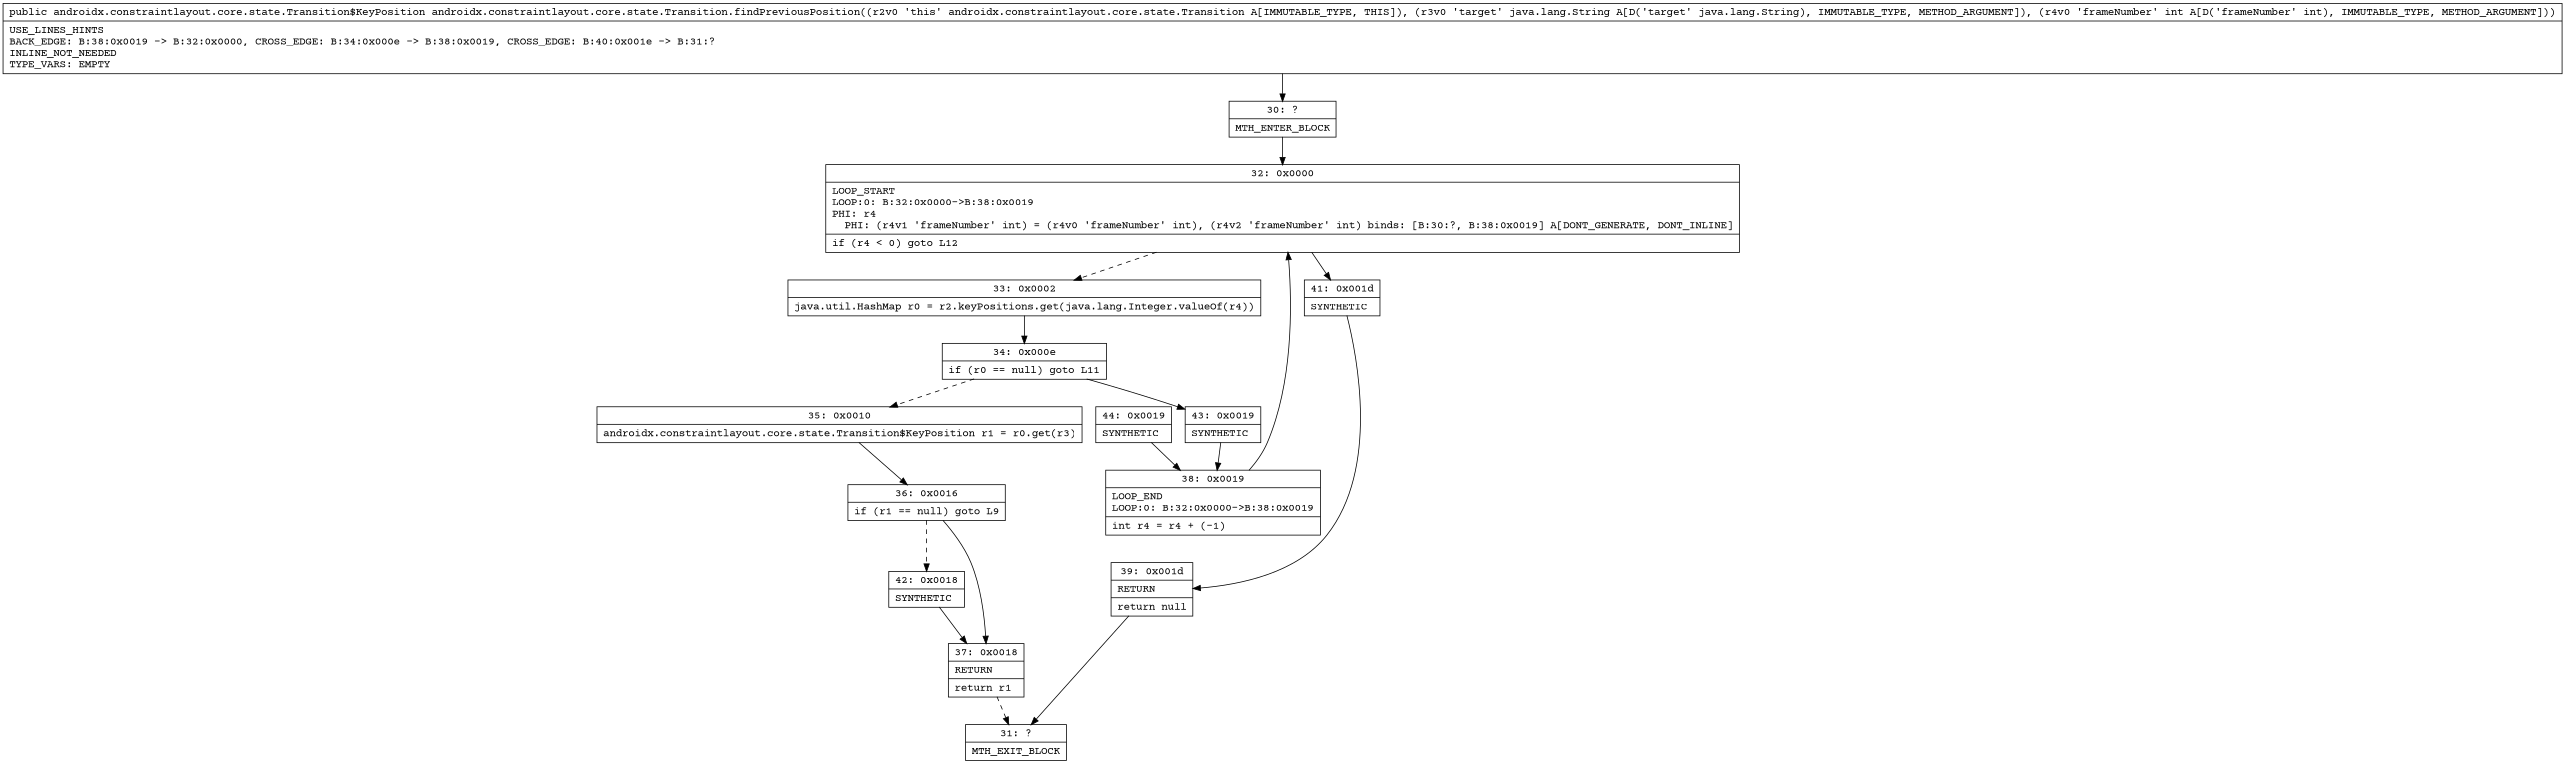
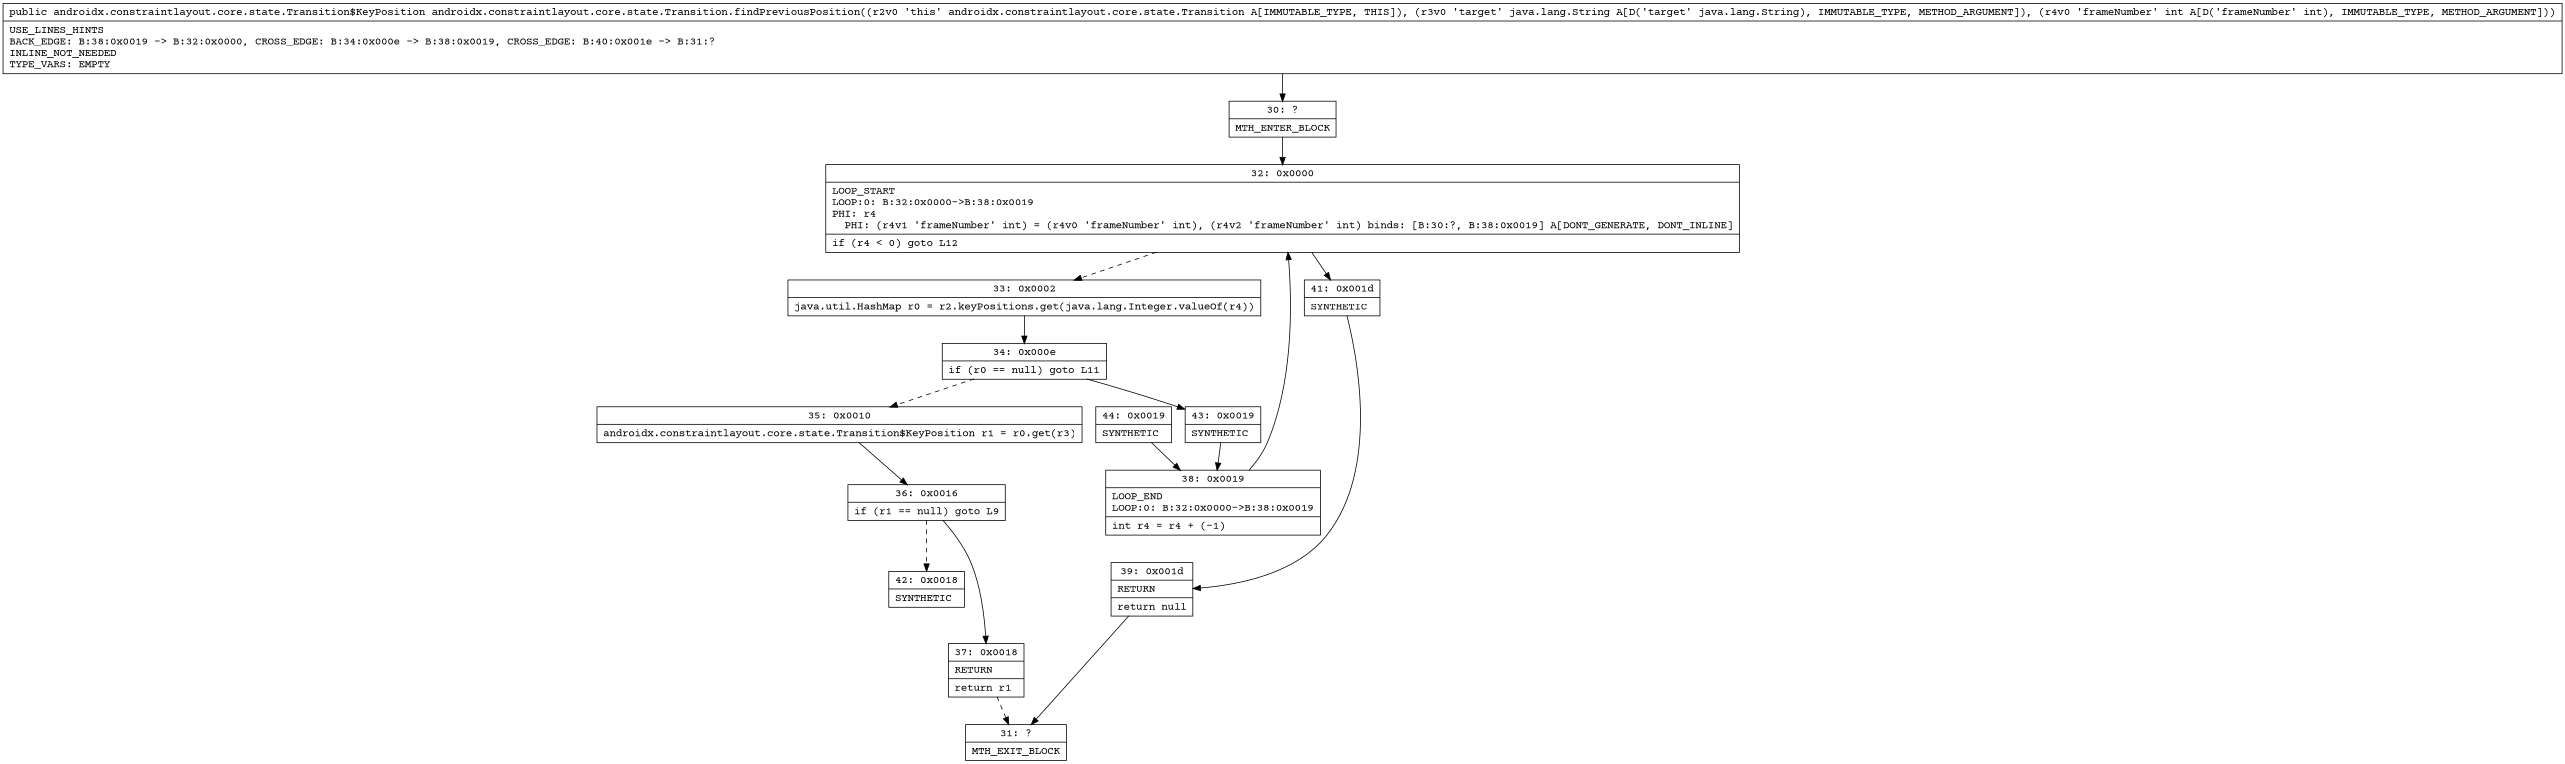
edge "42: 0x0018" -> "37: 0x0018": removed
